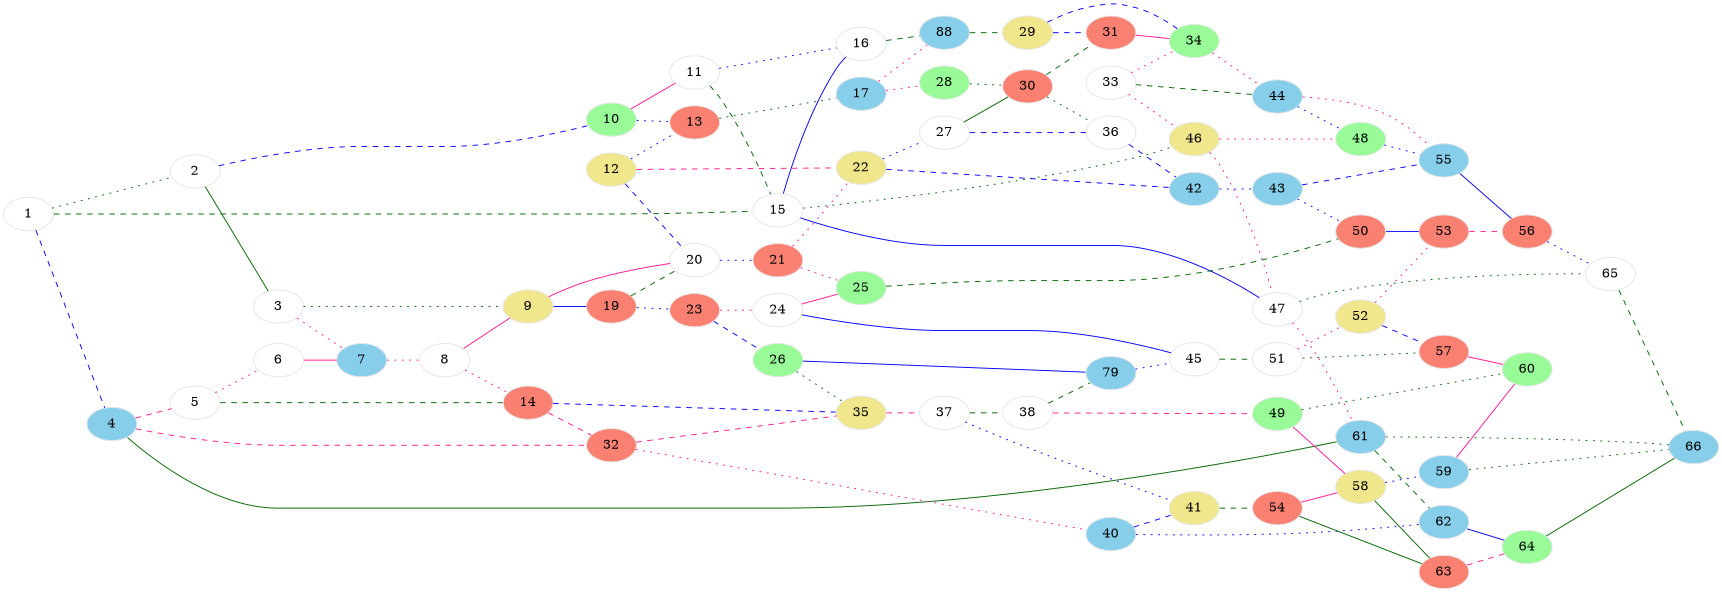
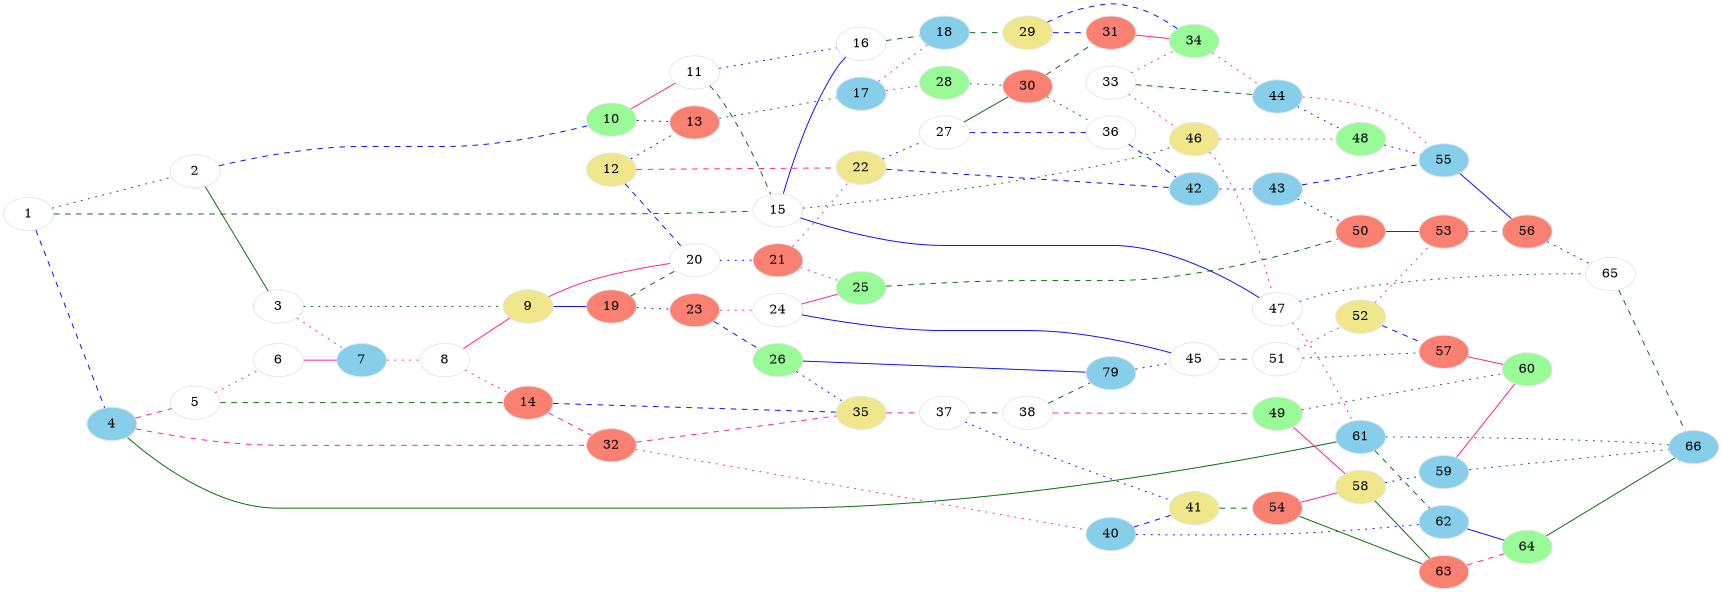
node "88": label "88" -> "18"
edge "26" -- "35": color darkgreen -> blue
